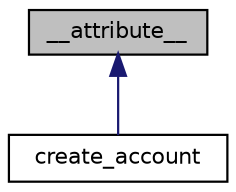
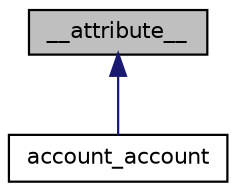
node "create_account": label "create_account" -> "account_account"
